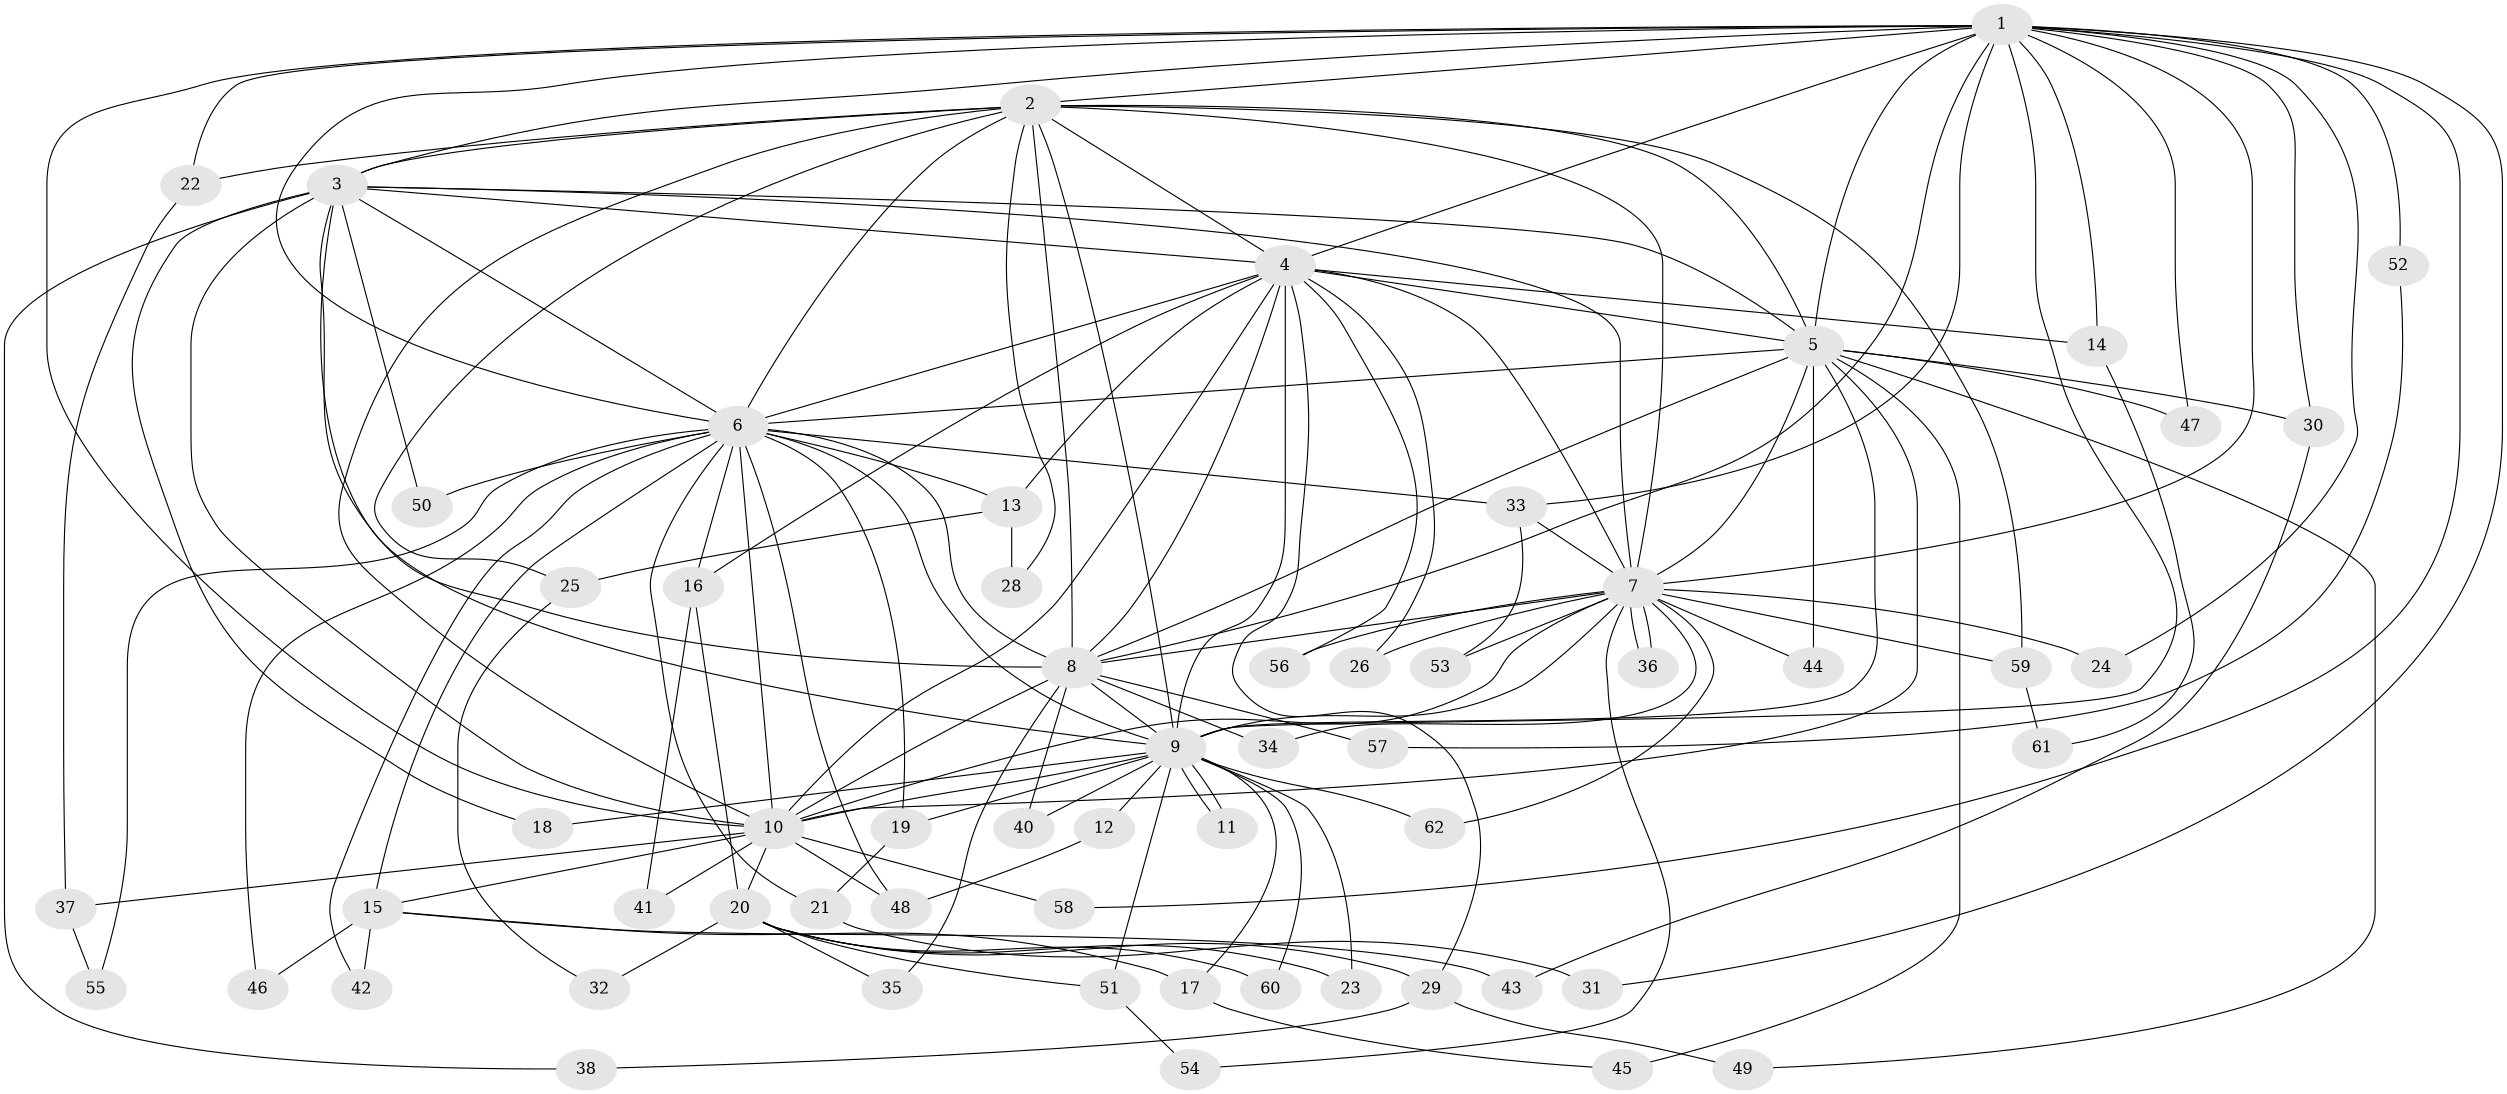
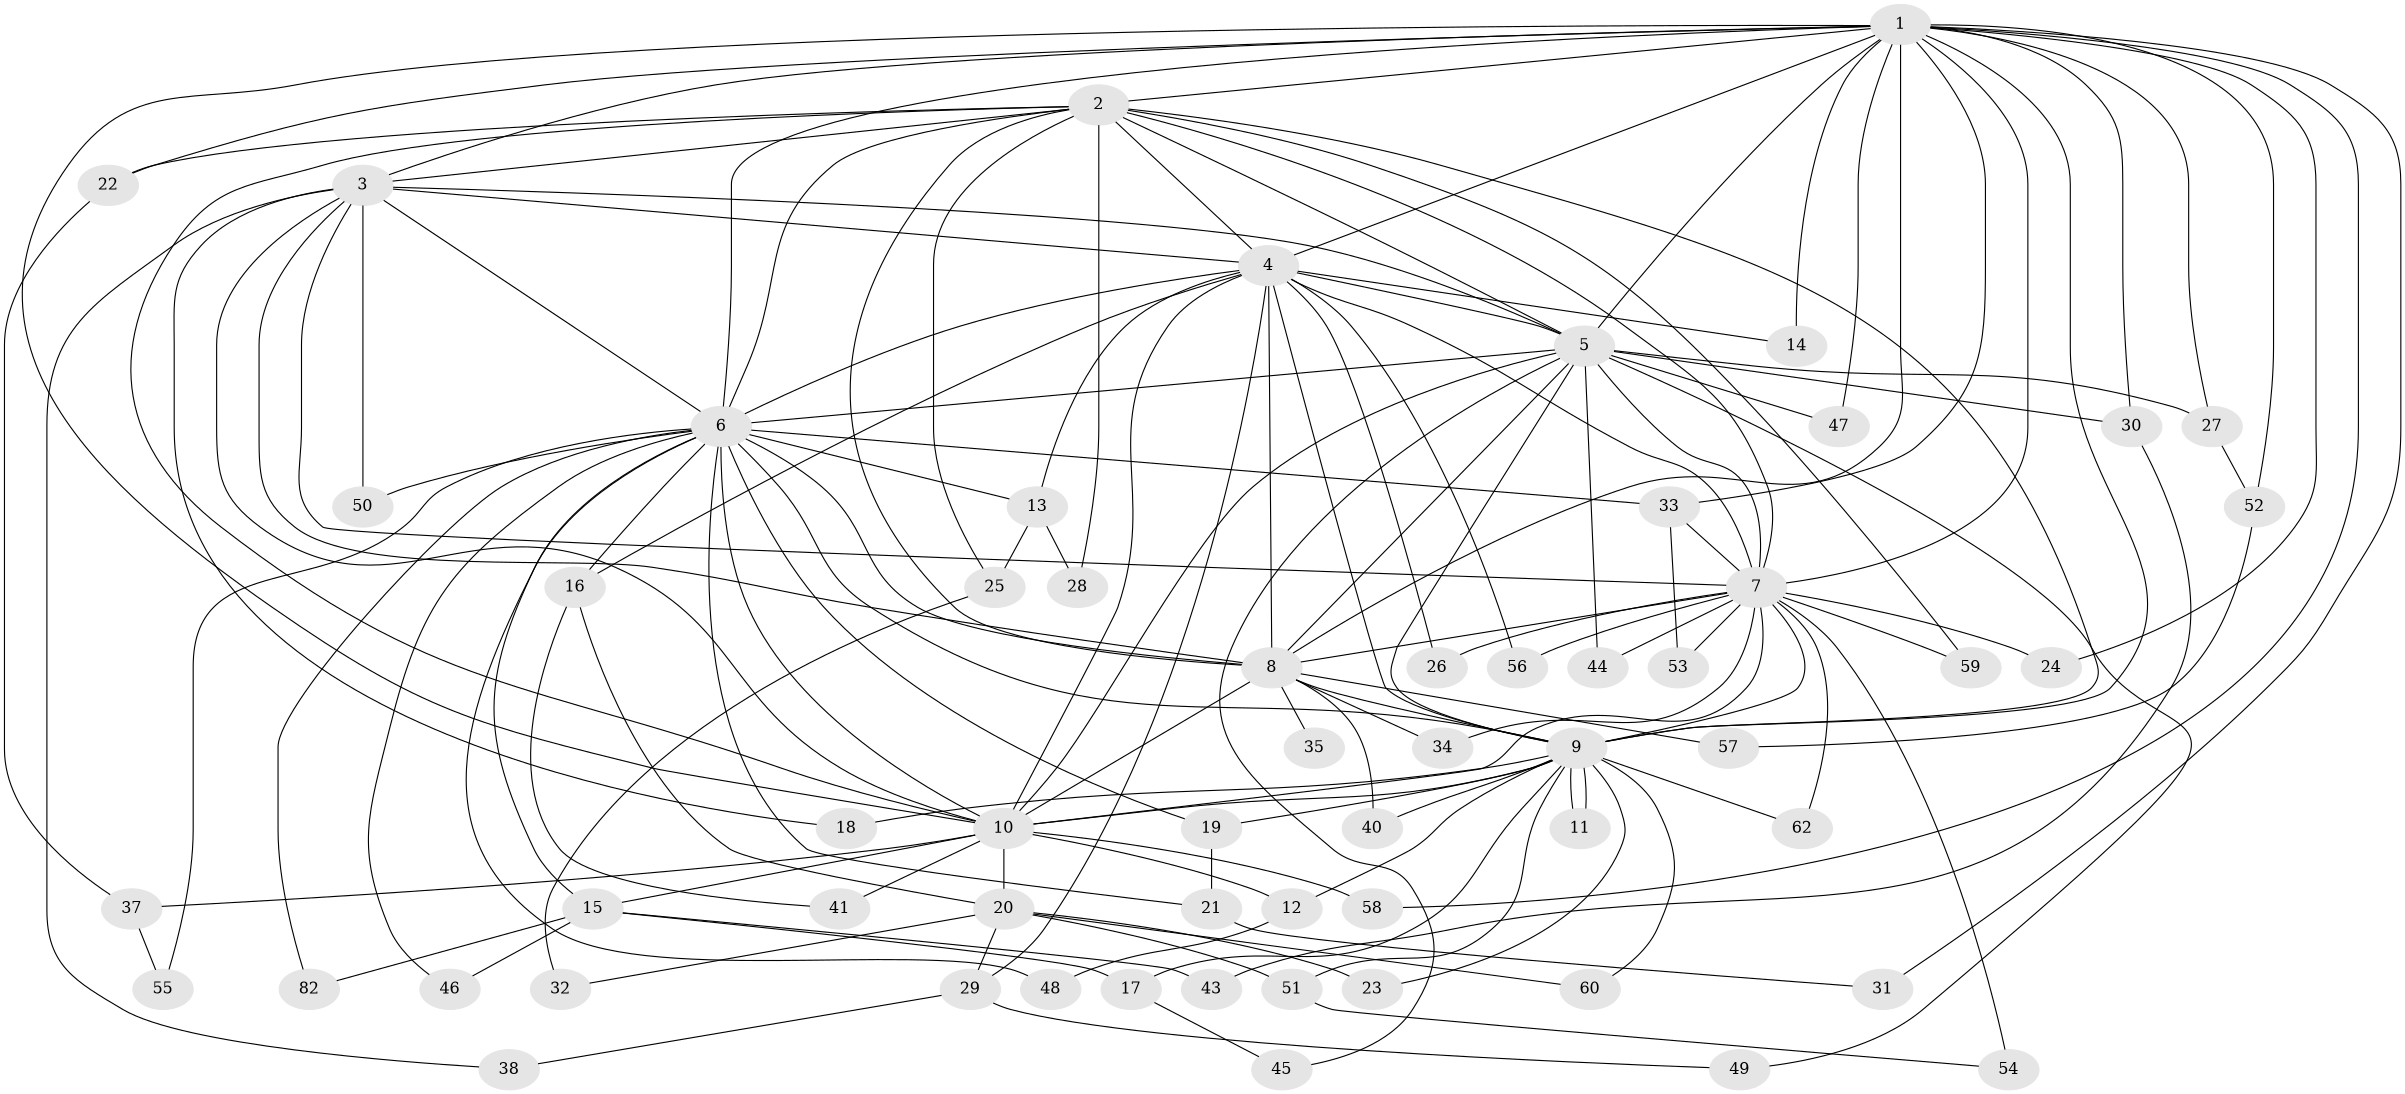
node "27": added
edge "3" -- "9": removed
node "36": removed
node "61": removed
edge "10" -- "48": now "10" -- "12"
edge "20" -- "35": removed
node "42": label "42" -> "82"
